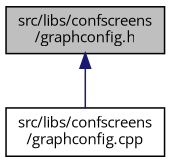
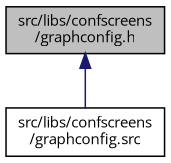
node "src/libs/confscreens /graphconfig.cpp": label "src/libs/confscreens /graphconfig.cpp" -> "src/libs/confscreens /graphconfig.src"
